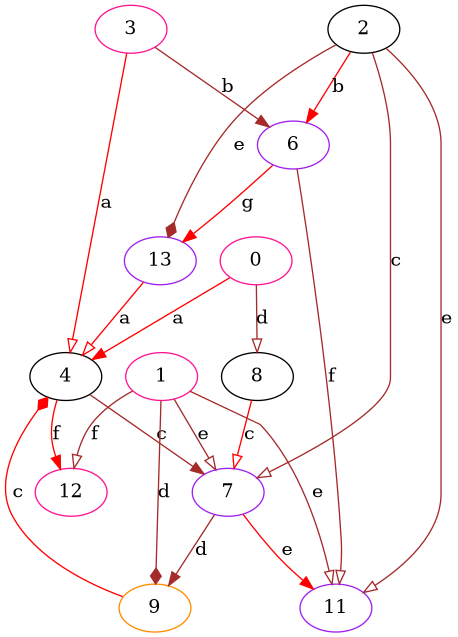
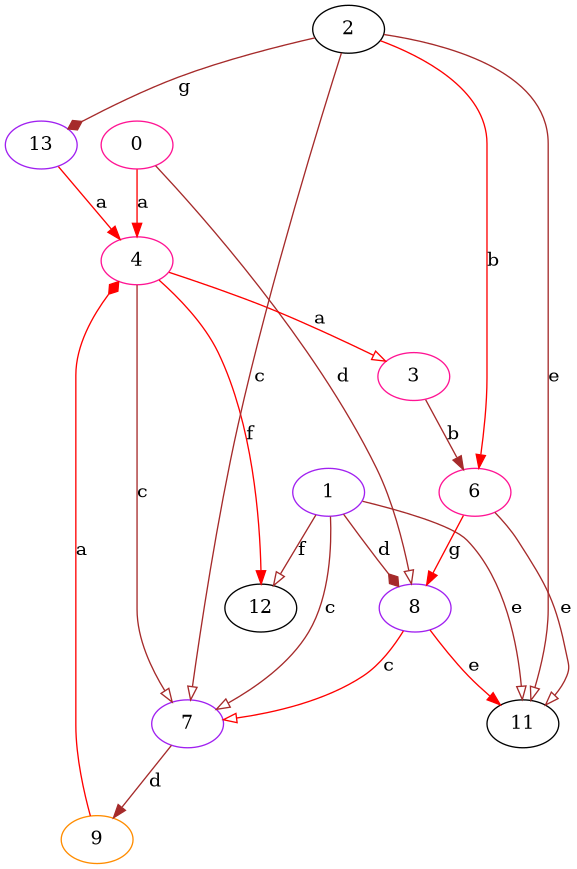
edge "2" -> "13": label "e" -> "g"
node "6": color purple -> deeppink
edge "3" -> "4": reversed
edge "6" -> "13": now "6" -> "8"
edge "13" -> "4": arrowhead onormal -> normal
node "4": color black -> deeppink
node "1": color deeppink -> purple
node "8": color black -> purple
edge "6" -> "11": label "f" -> "e"
edge "4" -> "7": arrowhead normal -> onormal
edge "1" -> "7": label "e" -> "c"
edge "1" -> "9": now "1" -> "8"
edge "9" -> "4": label "c" -> "a"
node "12": color deeppink -> black
edge "7" -> "11": now "8" -> "11"
node "11": color purple -> black
